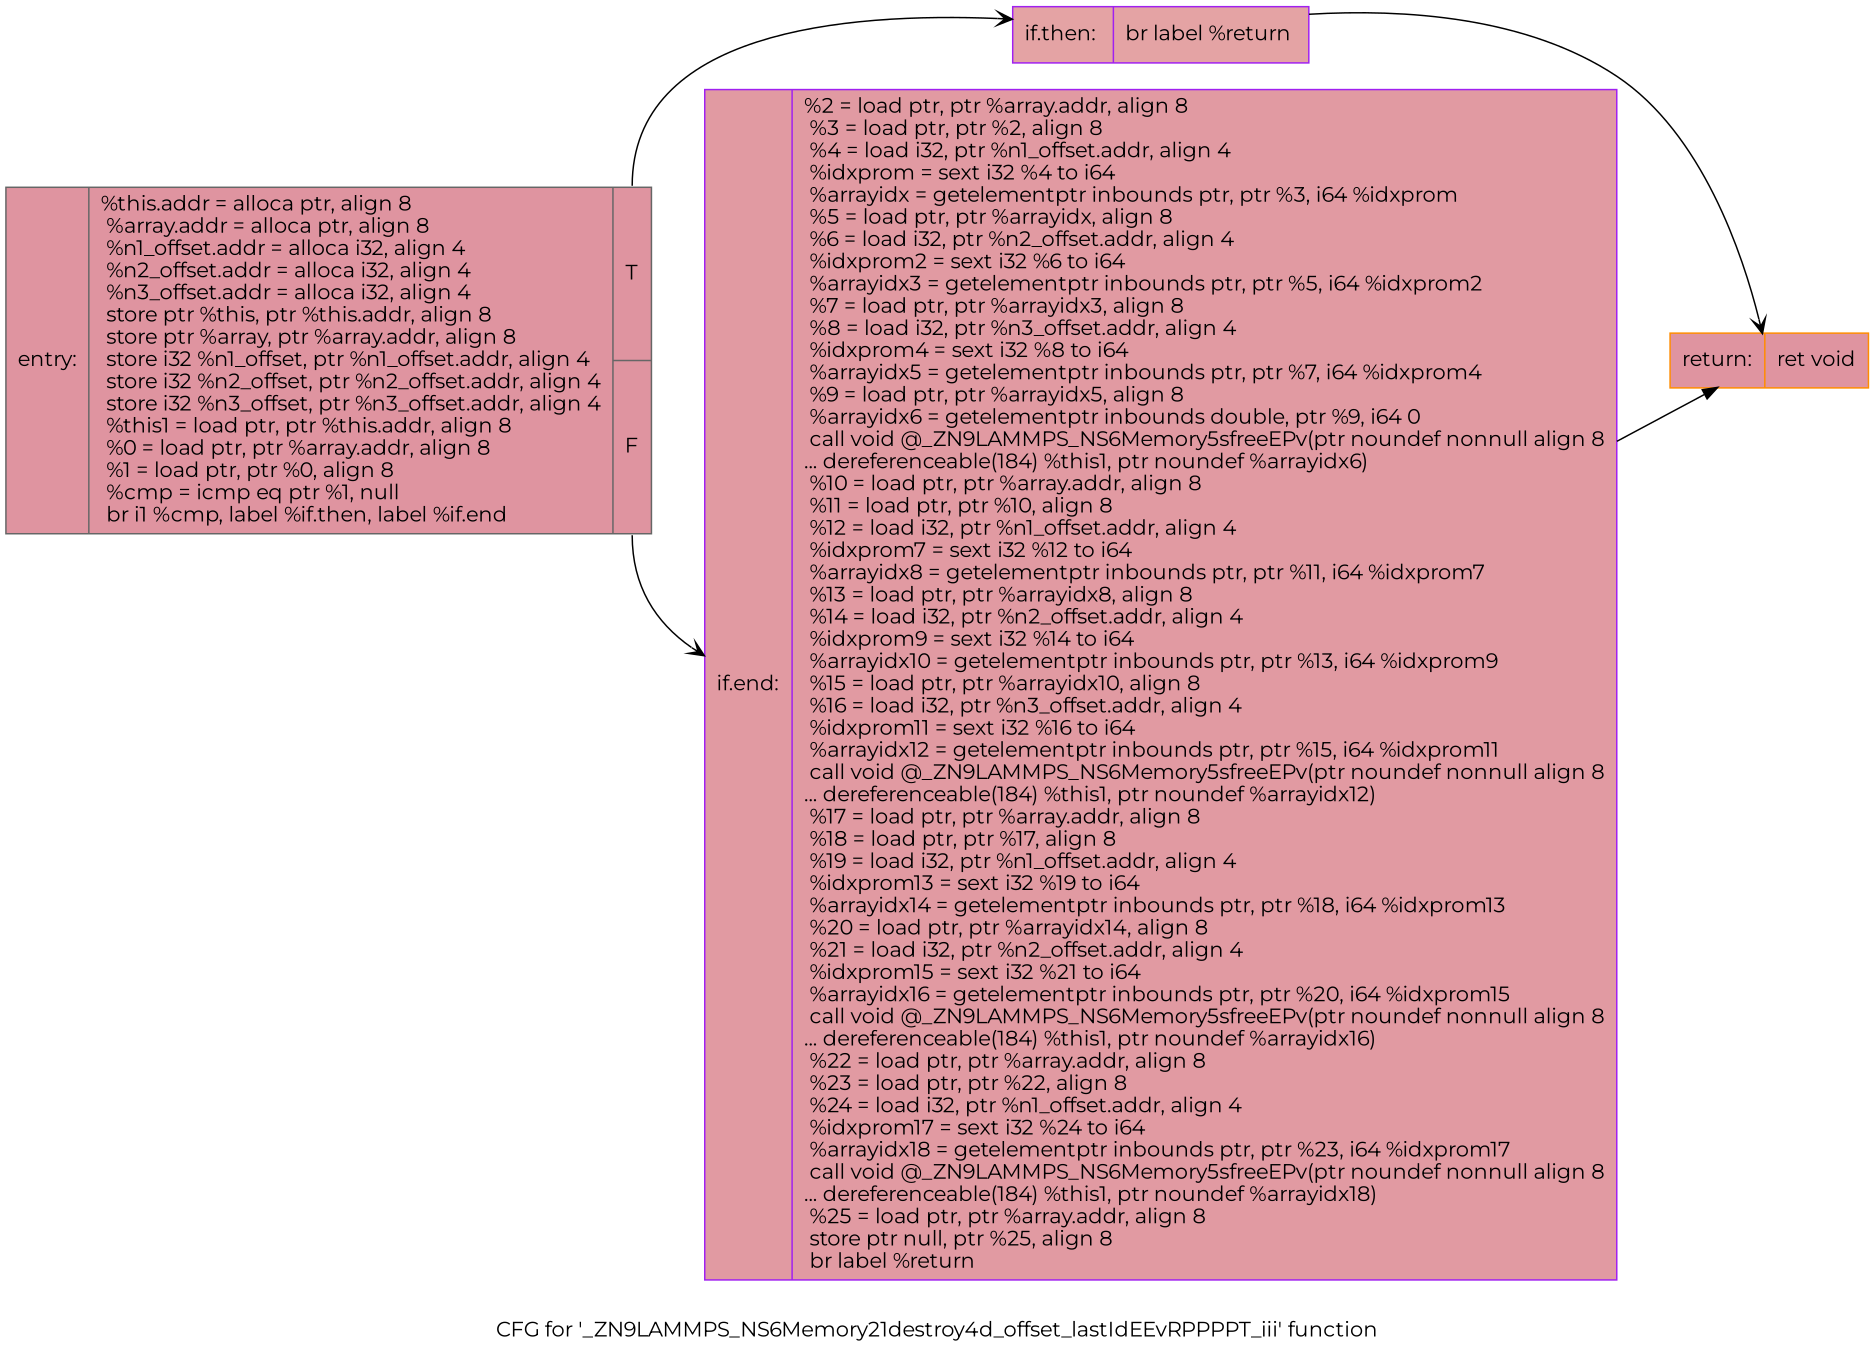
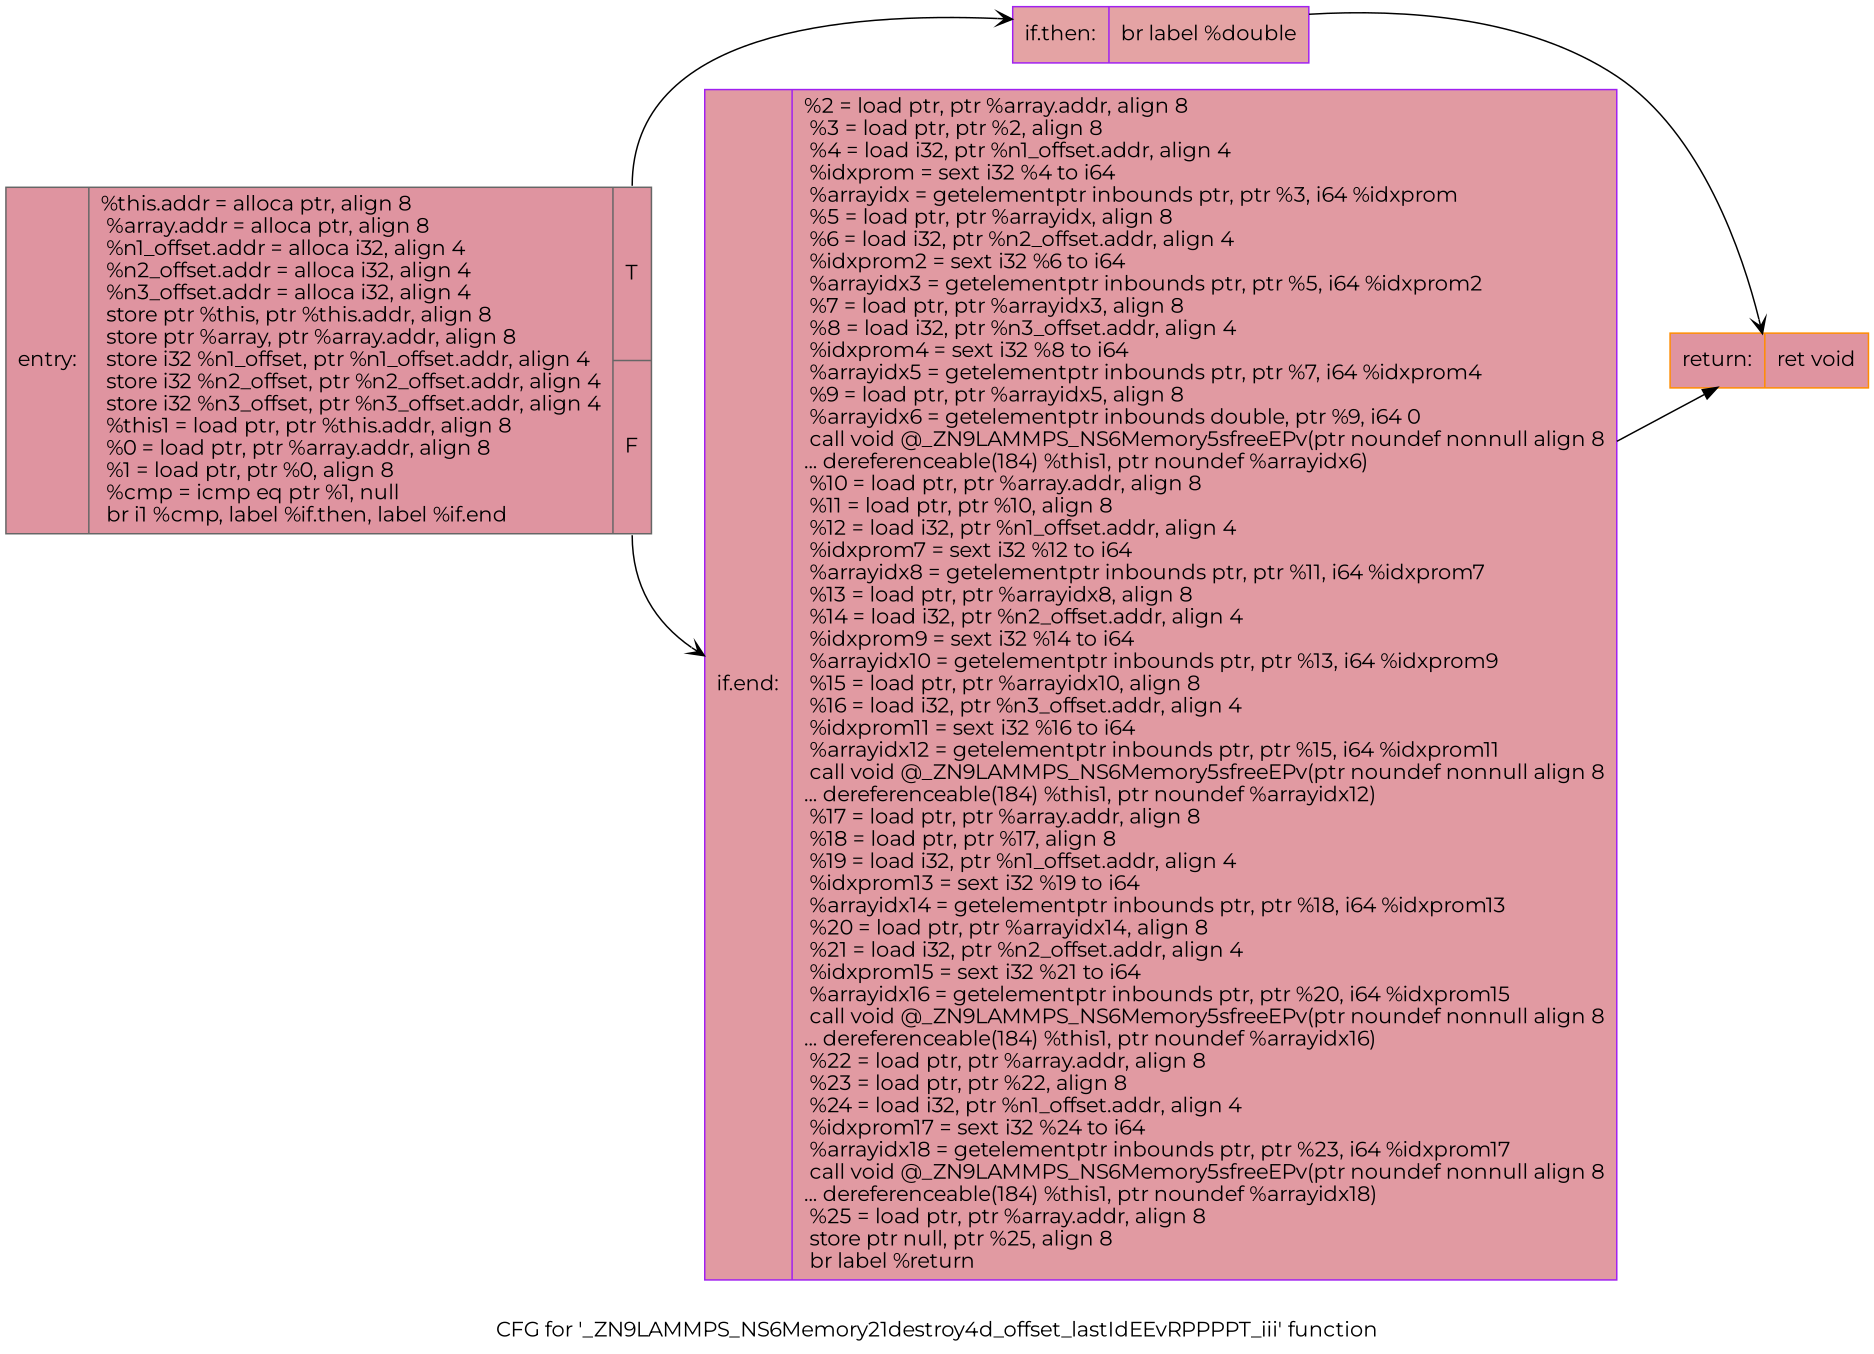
node "if.then:": text "br label %return" -> "br label %double"
